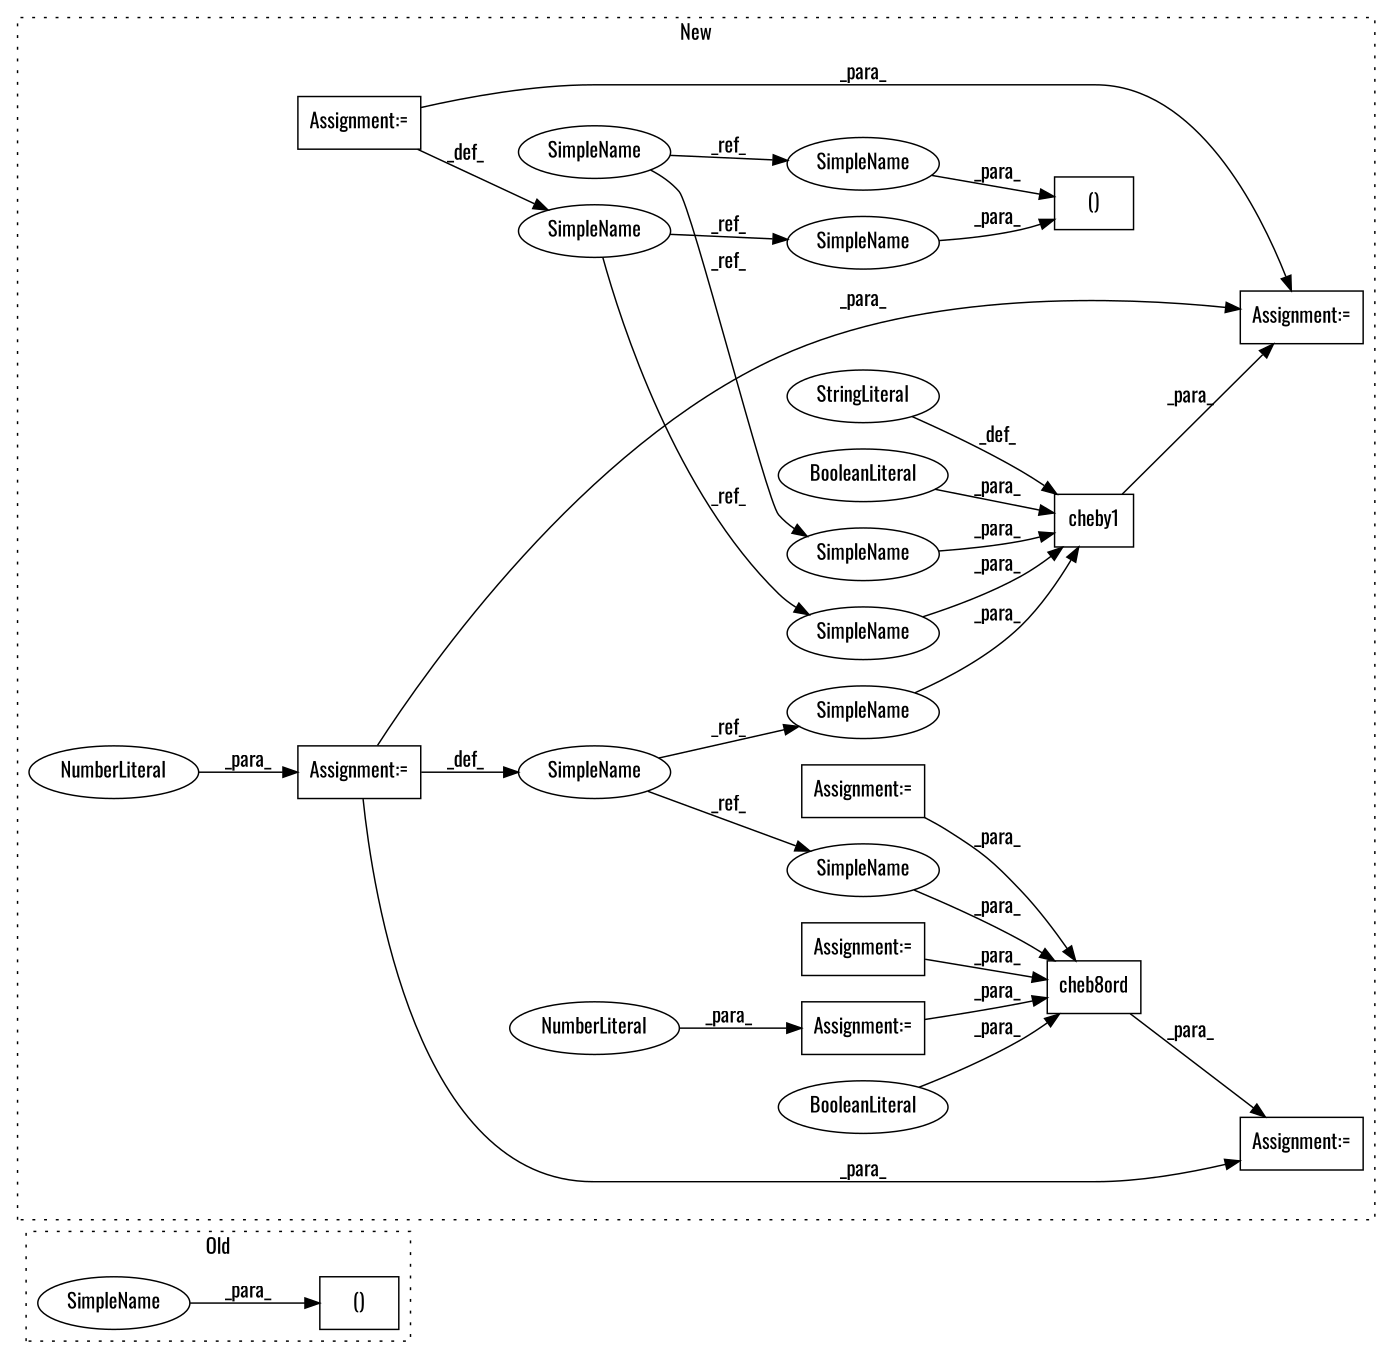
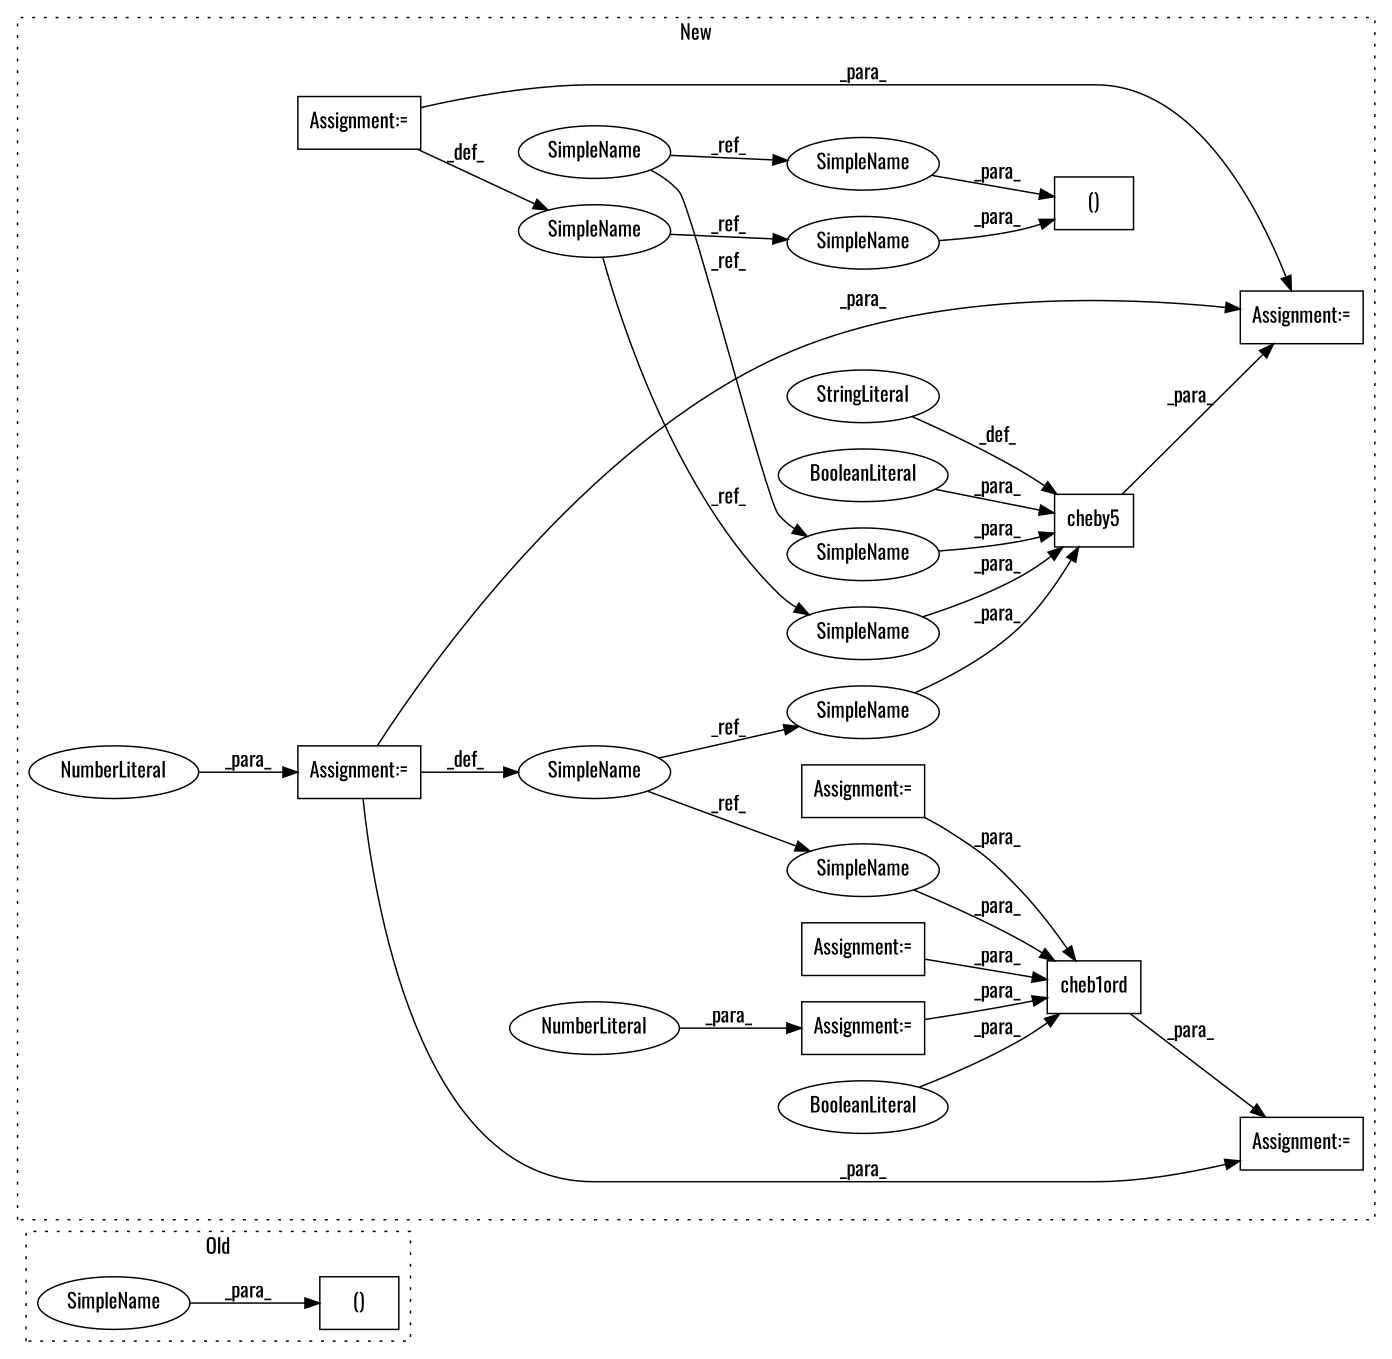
node "cheby1": label "cheby1" -> "cheby5"
node "cheb8ord": label "cheb8ord" -> "cheb1ord"
